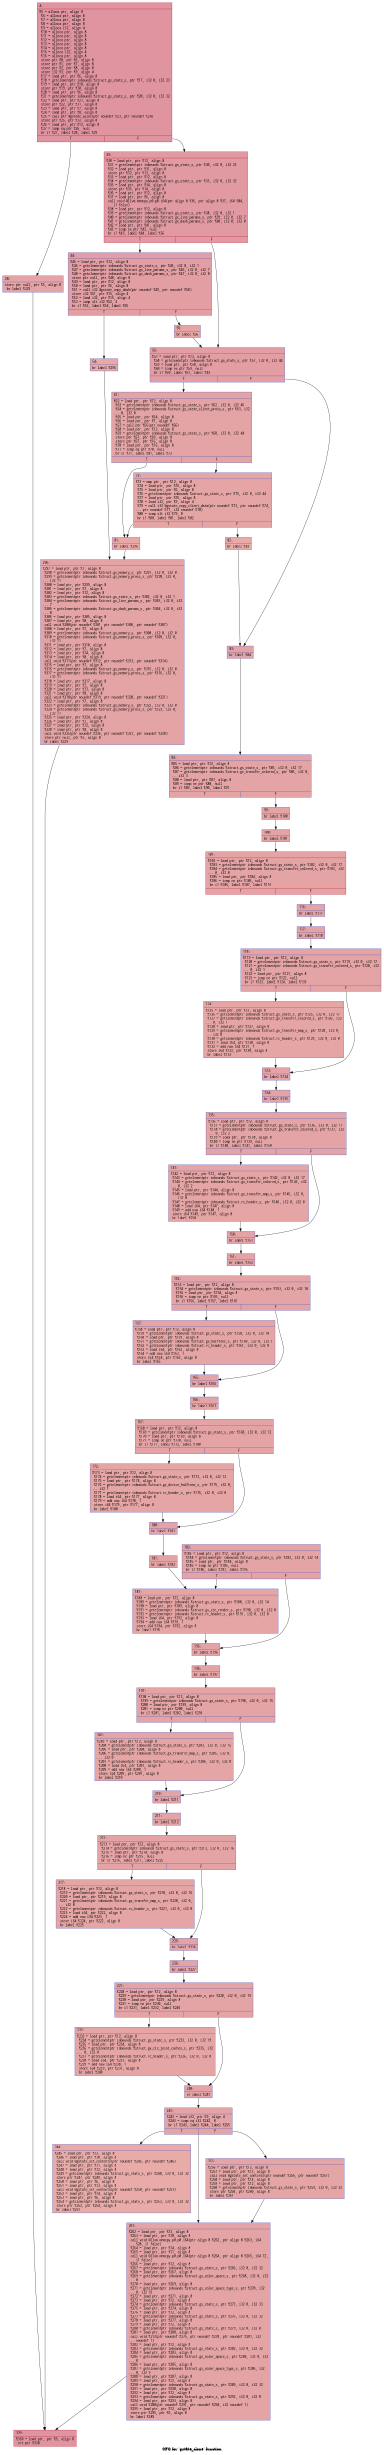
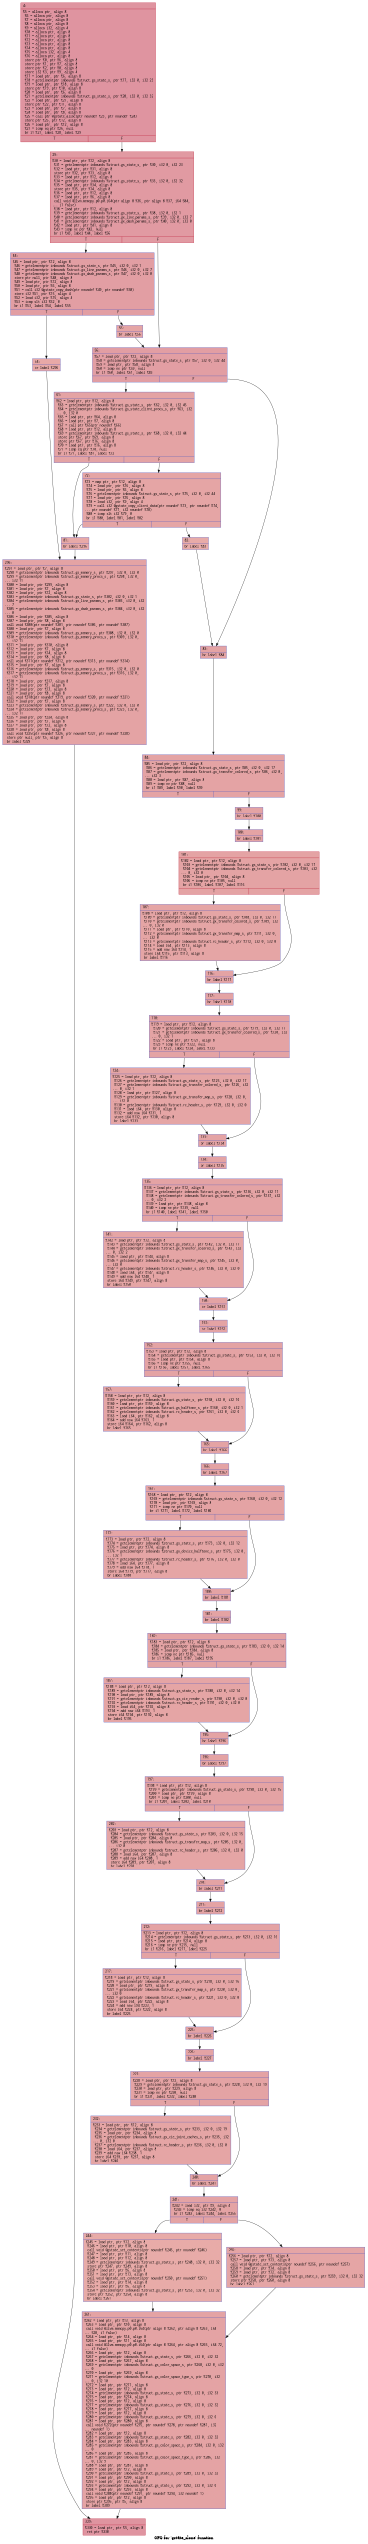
node "28:": removed
node "107:": added
edge "181:" -> "187:": now "181:" -> "182:"
edge "241:" -> "261:": now "244:" -> "261:"
